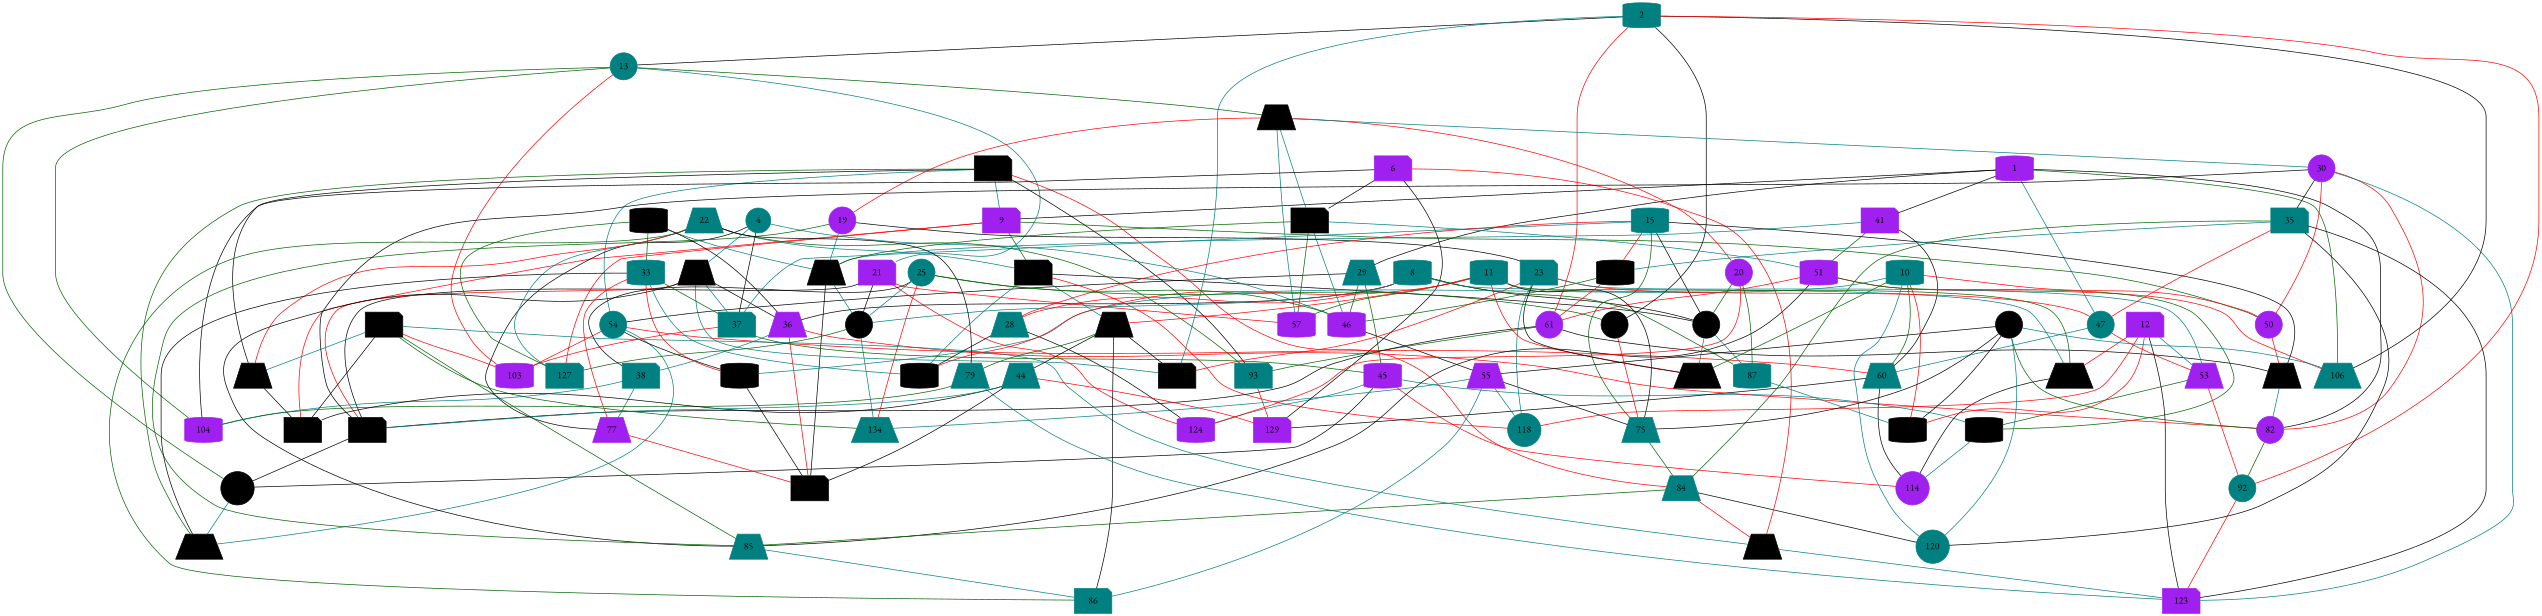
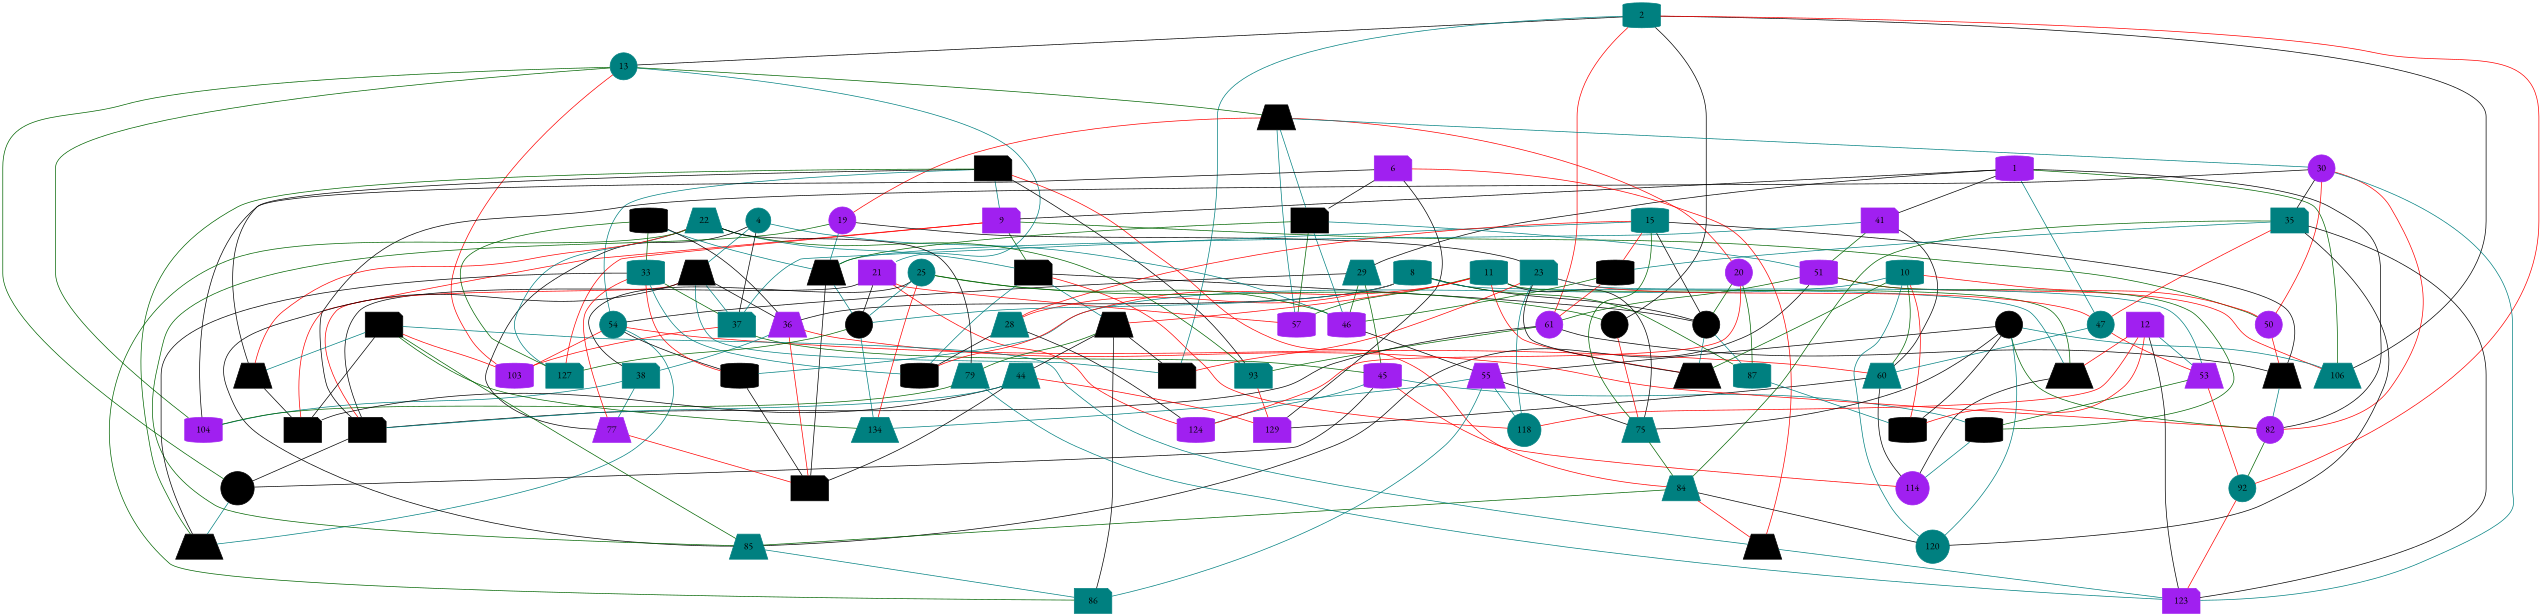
edge "51" -- "61": color red -> darkgreen
